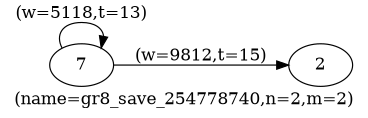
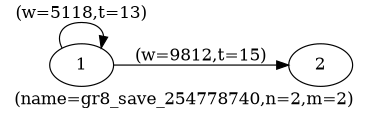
node "7": label "7" -> "1"
